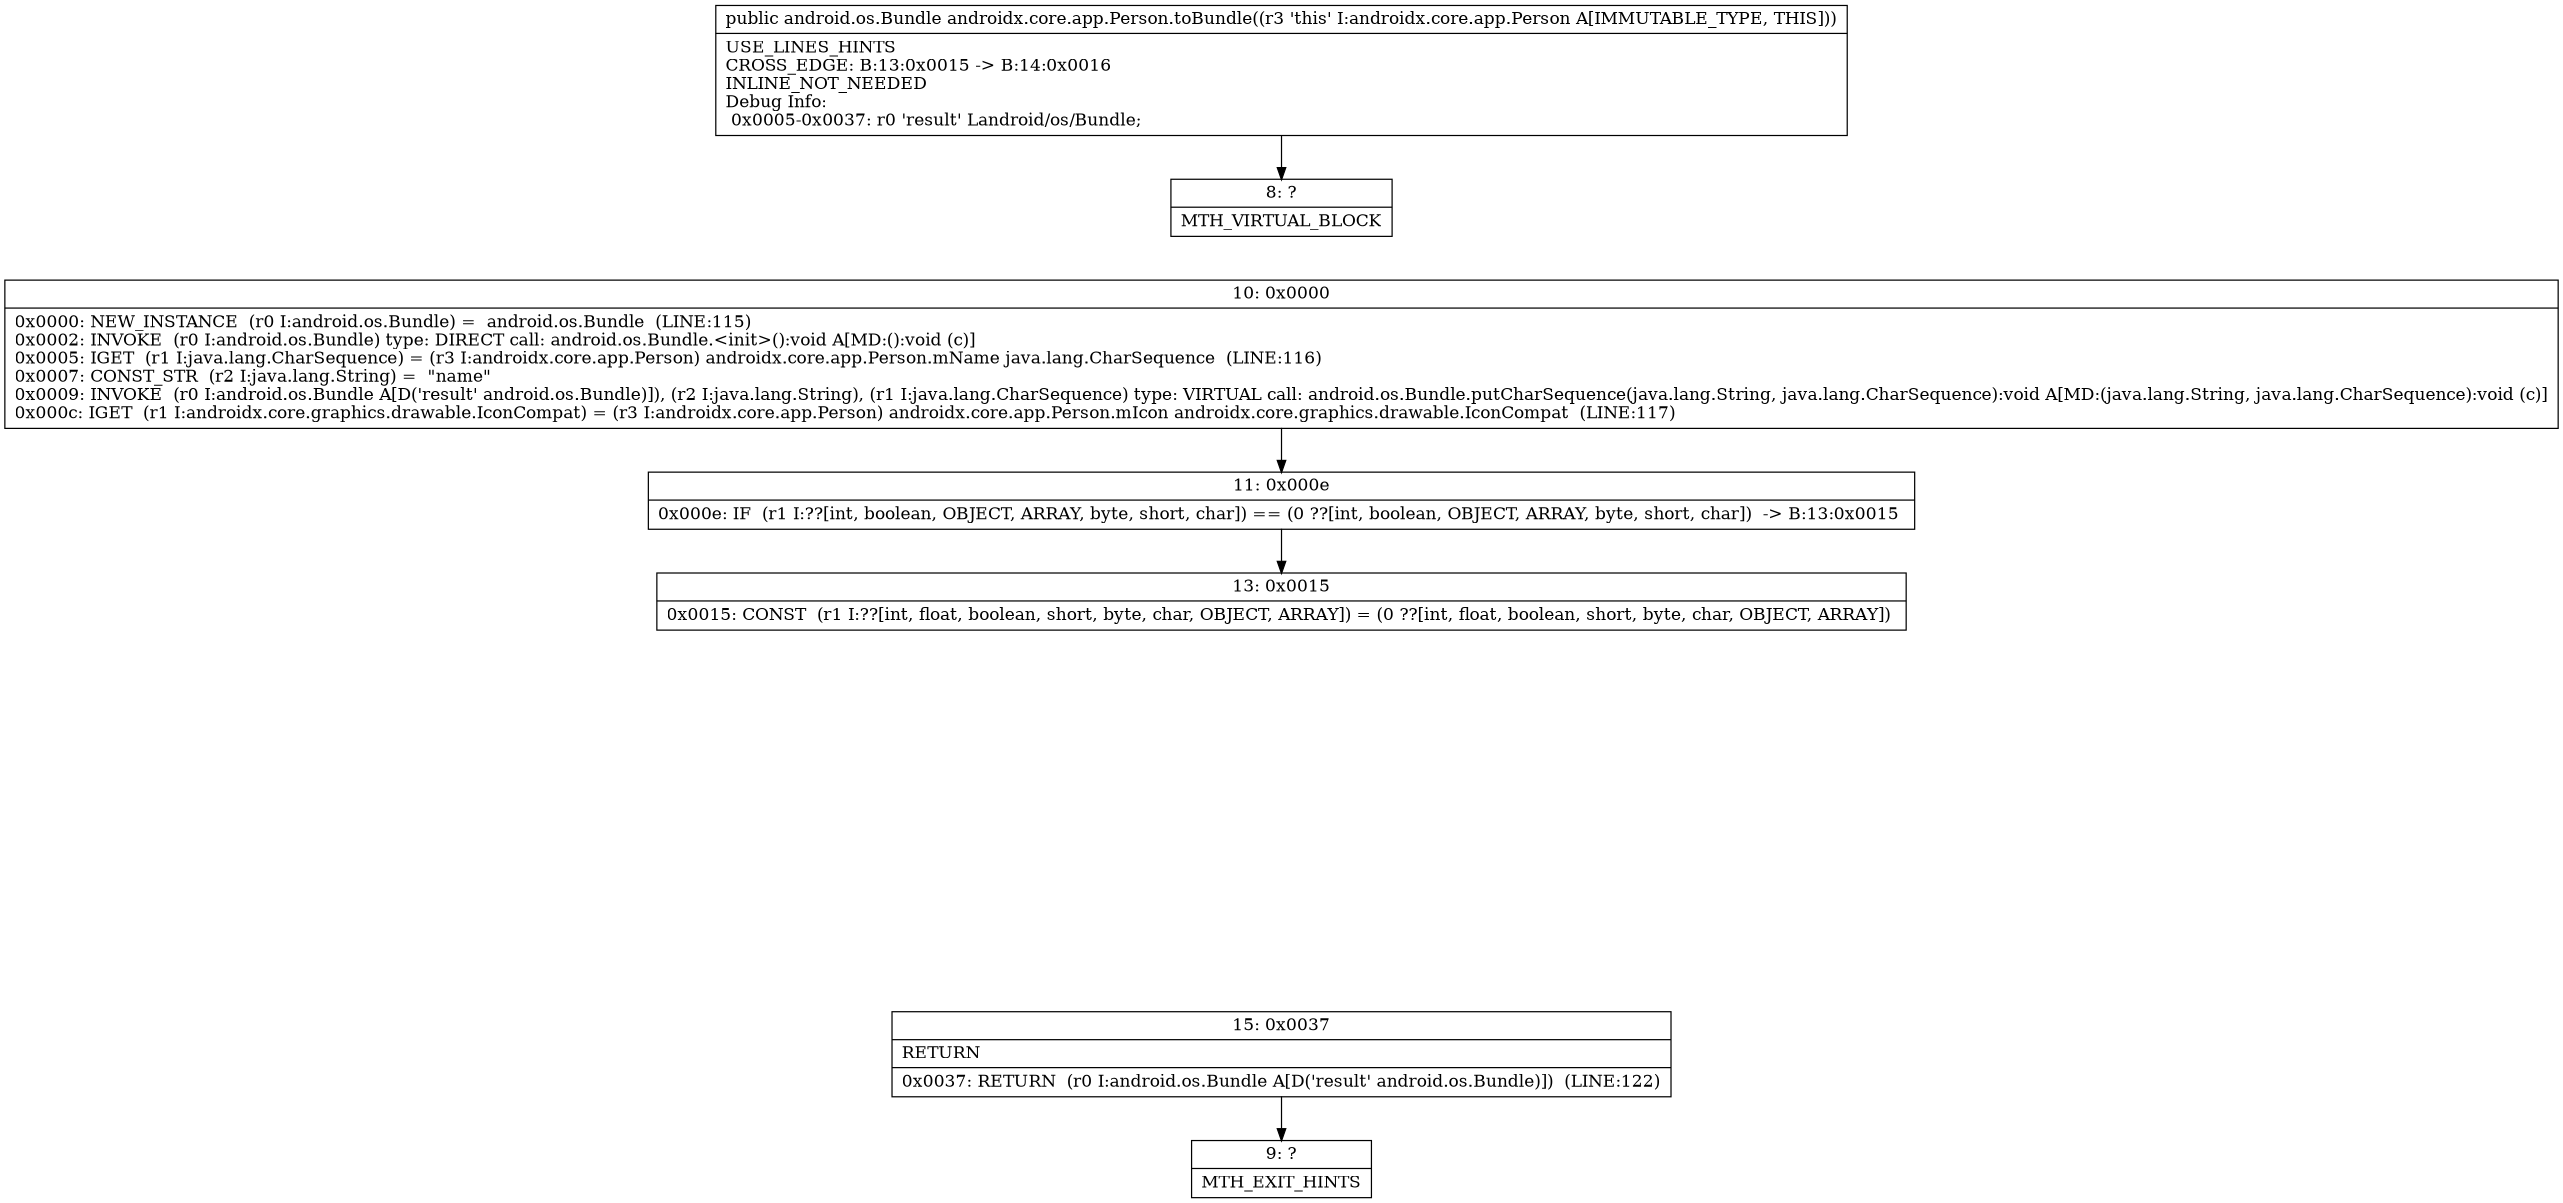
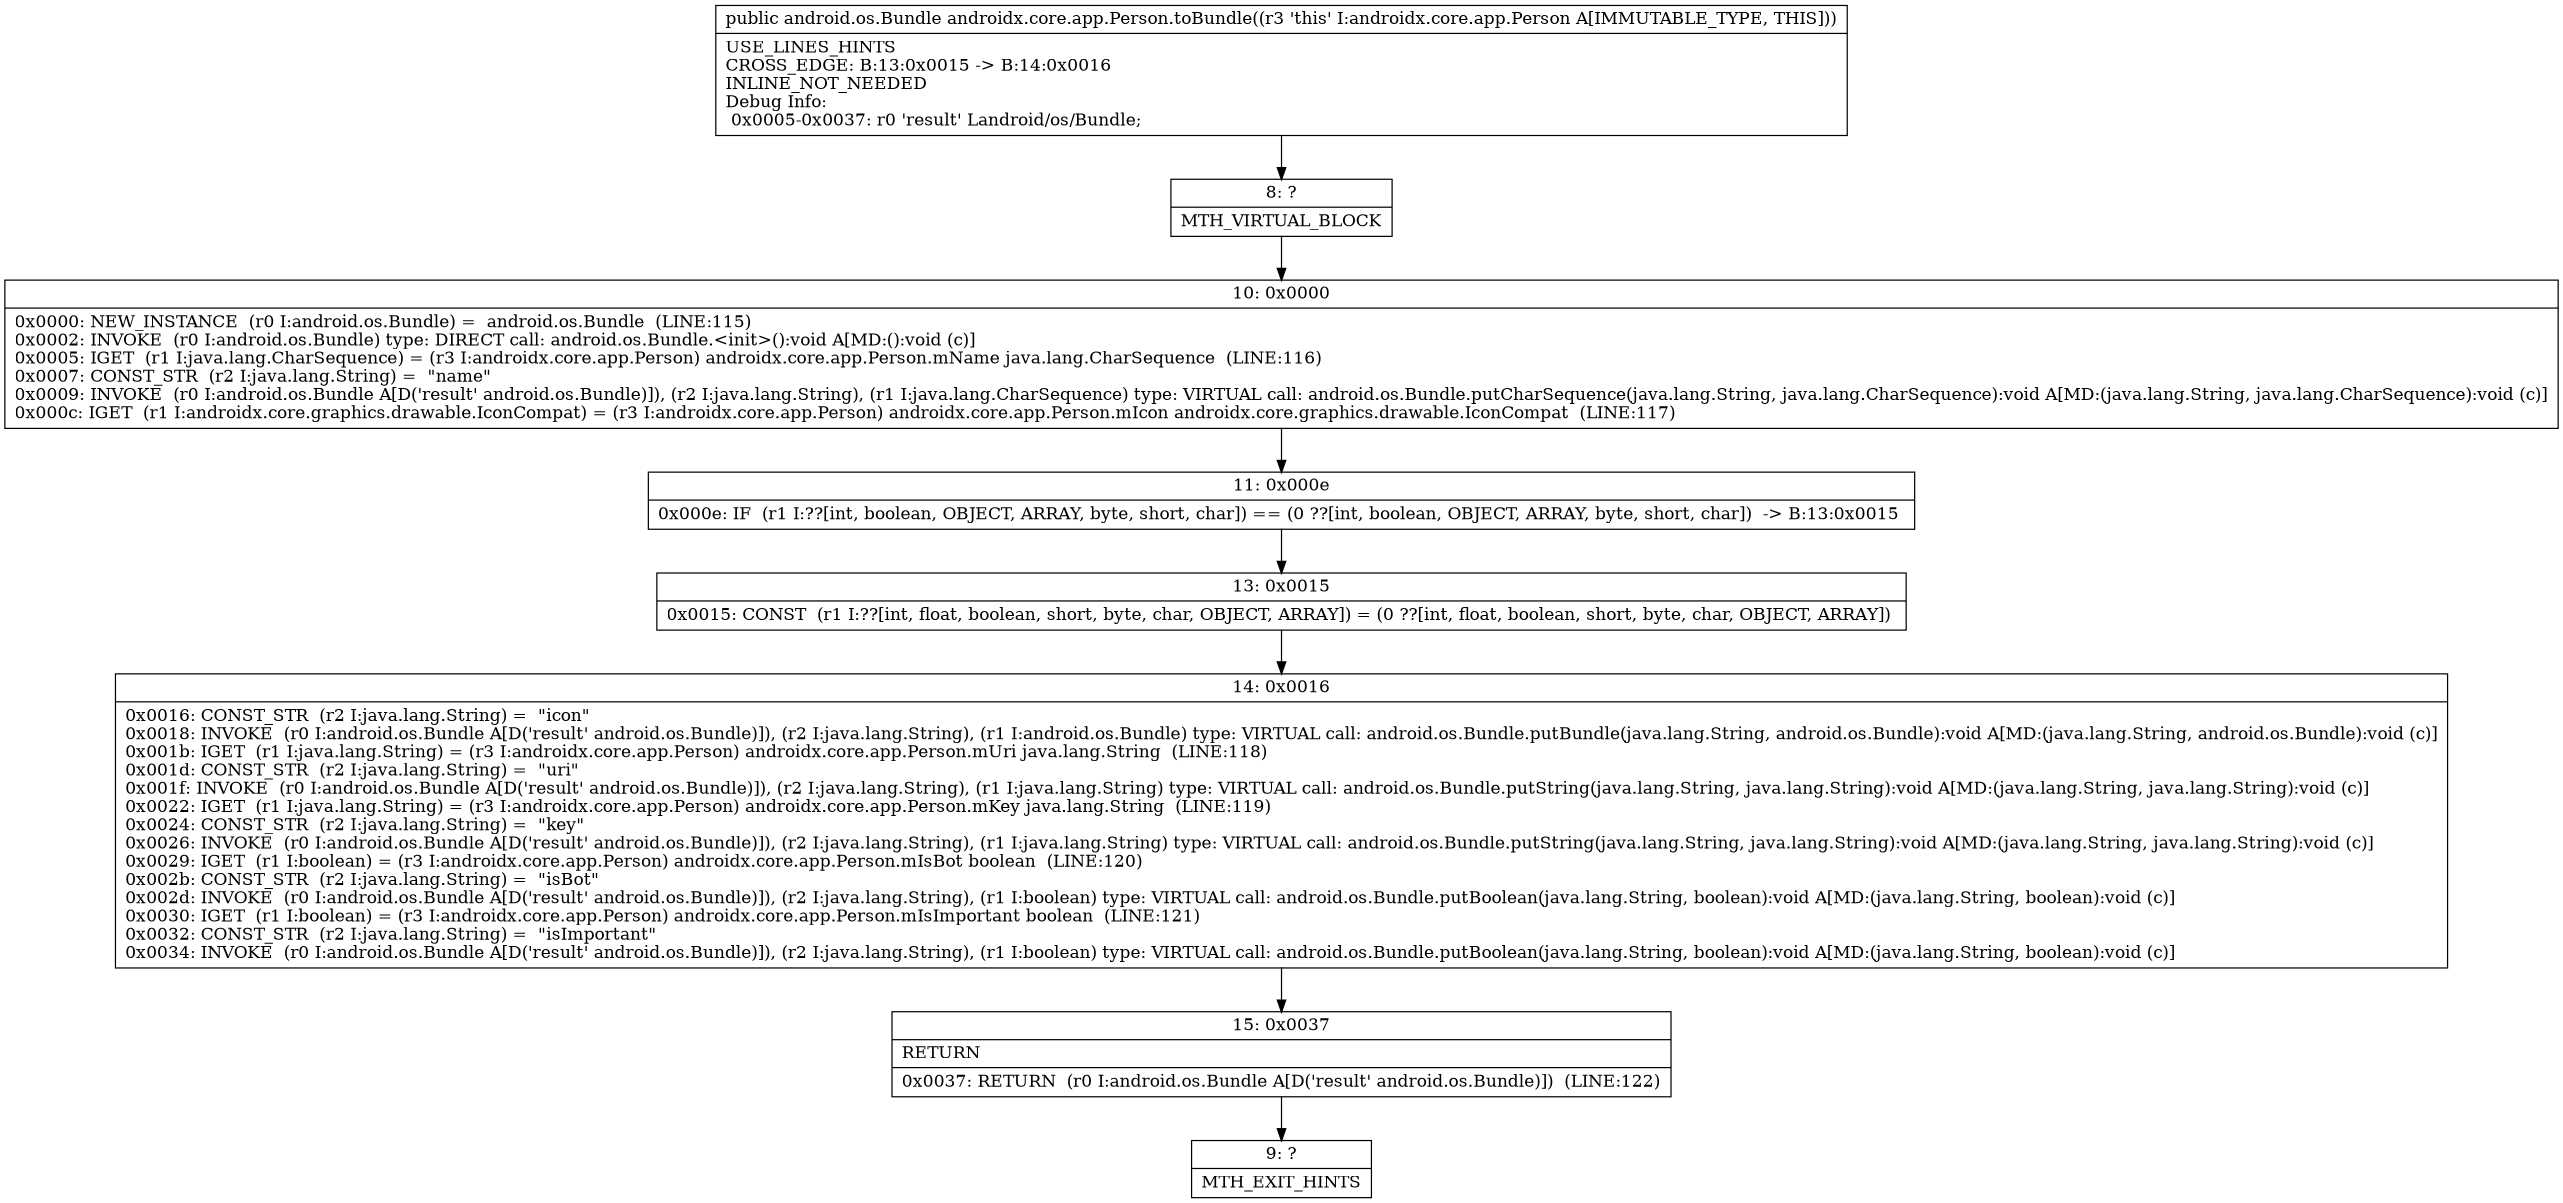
edge "8: ?" -> "10: 0x0000": added
node "14: 0x0016": added
